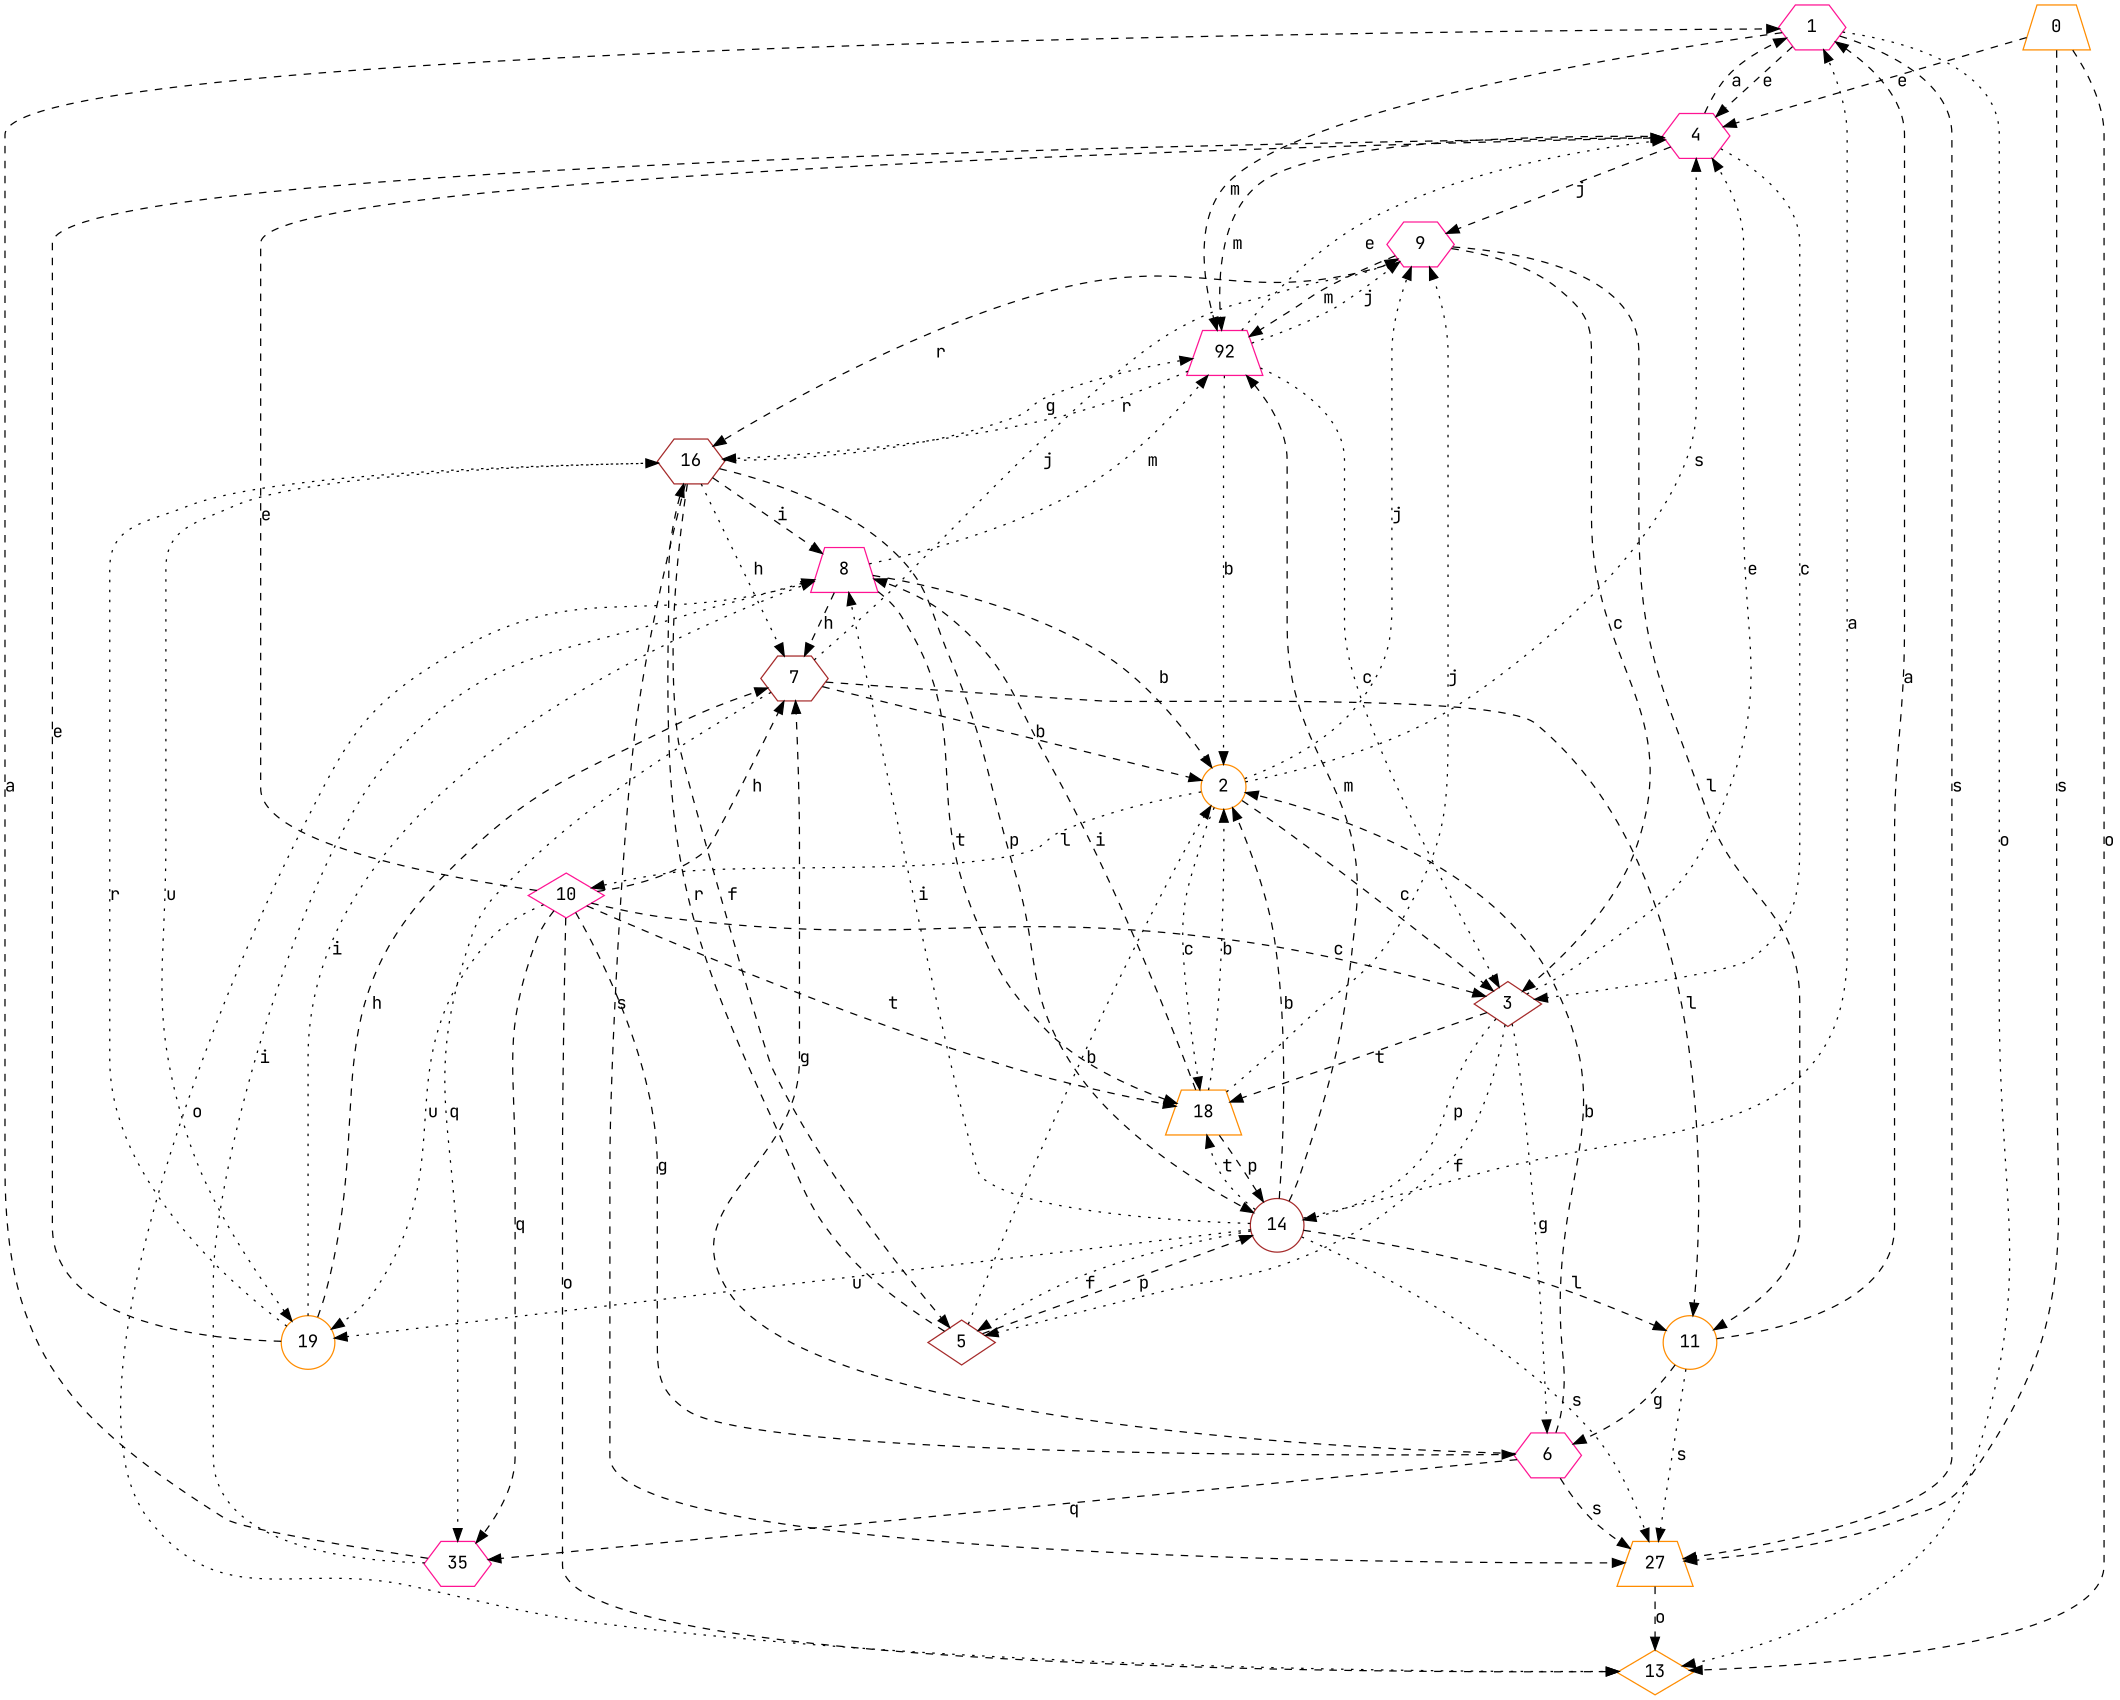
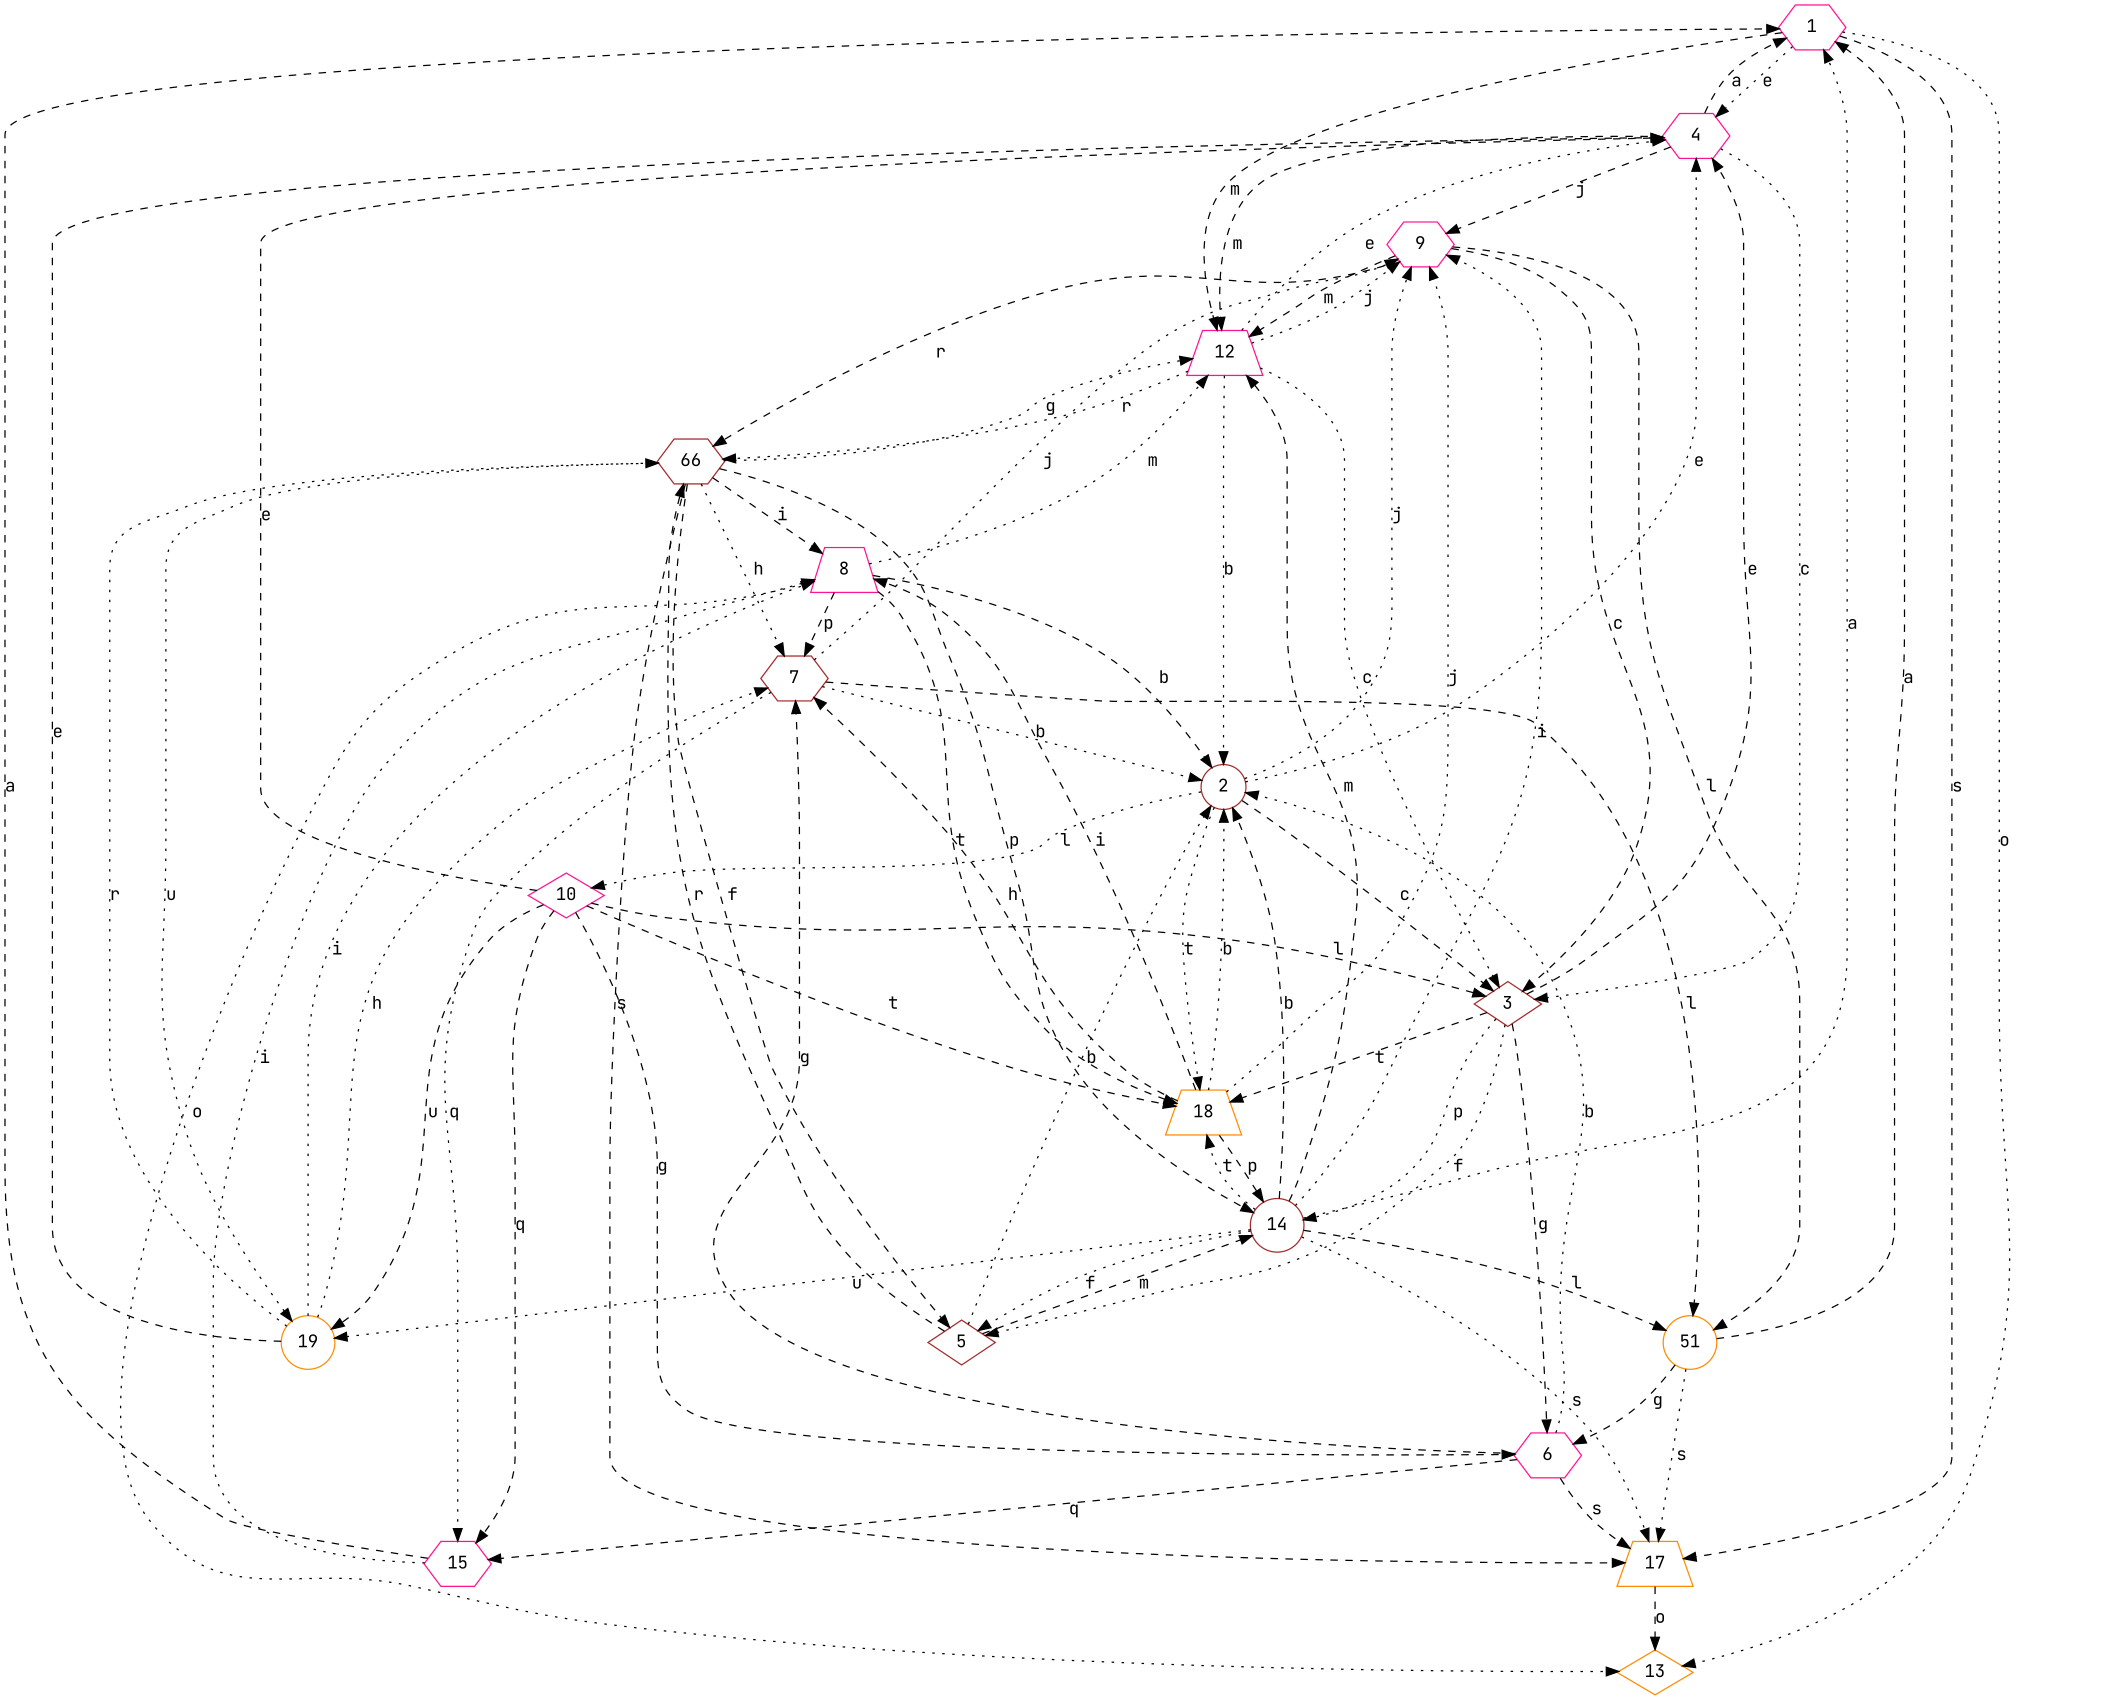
node "0": removed
edge "1" -> "4": style dashed -> dotted
node "92": label "92" -> "12"
node "16": label "16" -> "66"
edge "2" -> "4": label "s" -> "e"
edge "8" -> "7": label "h" -> "p"
edge "3" -> "4": style dotted -> dashed
edge "7" -> "2": style dashed -> dotted
node "2": color darkorange -> brown
edge "10" -> "7": now "18" -> "7"
edge "19" -> "7": style dashed -> dotted
edge "2" -> "18": label "c" -> "t"
edge "10" -> "3": label "c" -> "l"
edge "14" -> "8": now "14" -> "9"
edge "6" -> "2": style dashed -> dotted
edge "10" -> "19": style dotted -> dashed
edge "3" -> "6": style dotted -> dashed
edge "5" -> "14": label "p" -> "m"
node "11": label "11" -> "51"
node "35": label "35" -> "15"
node "27": label "27" -> "17"
edge "10" -> "13": removed, label "o"
